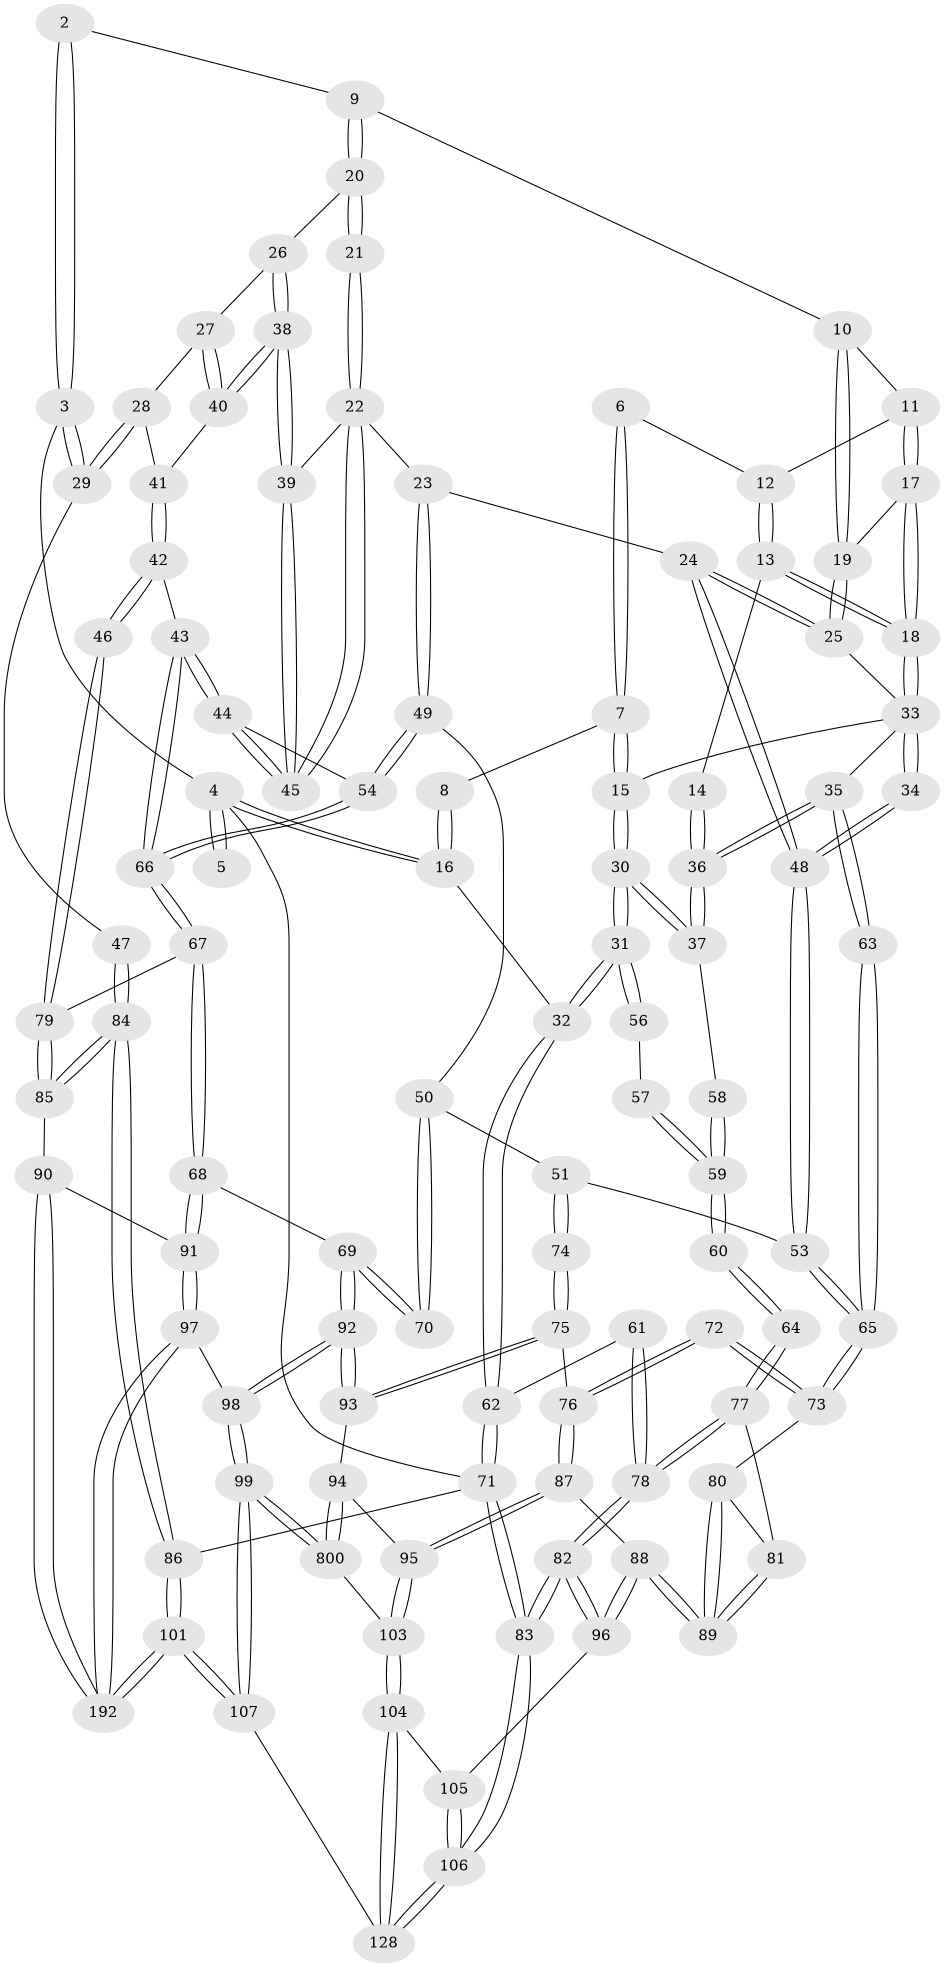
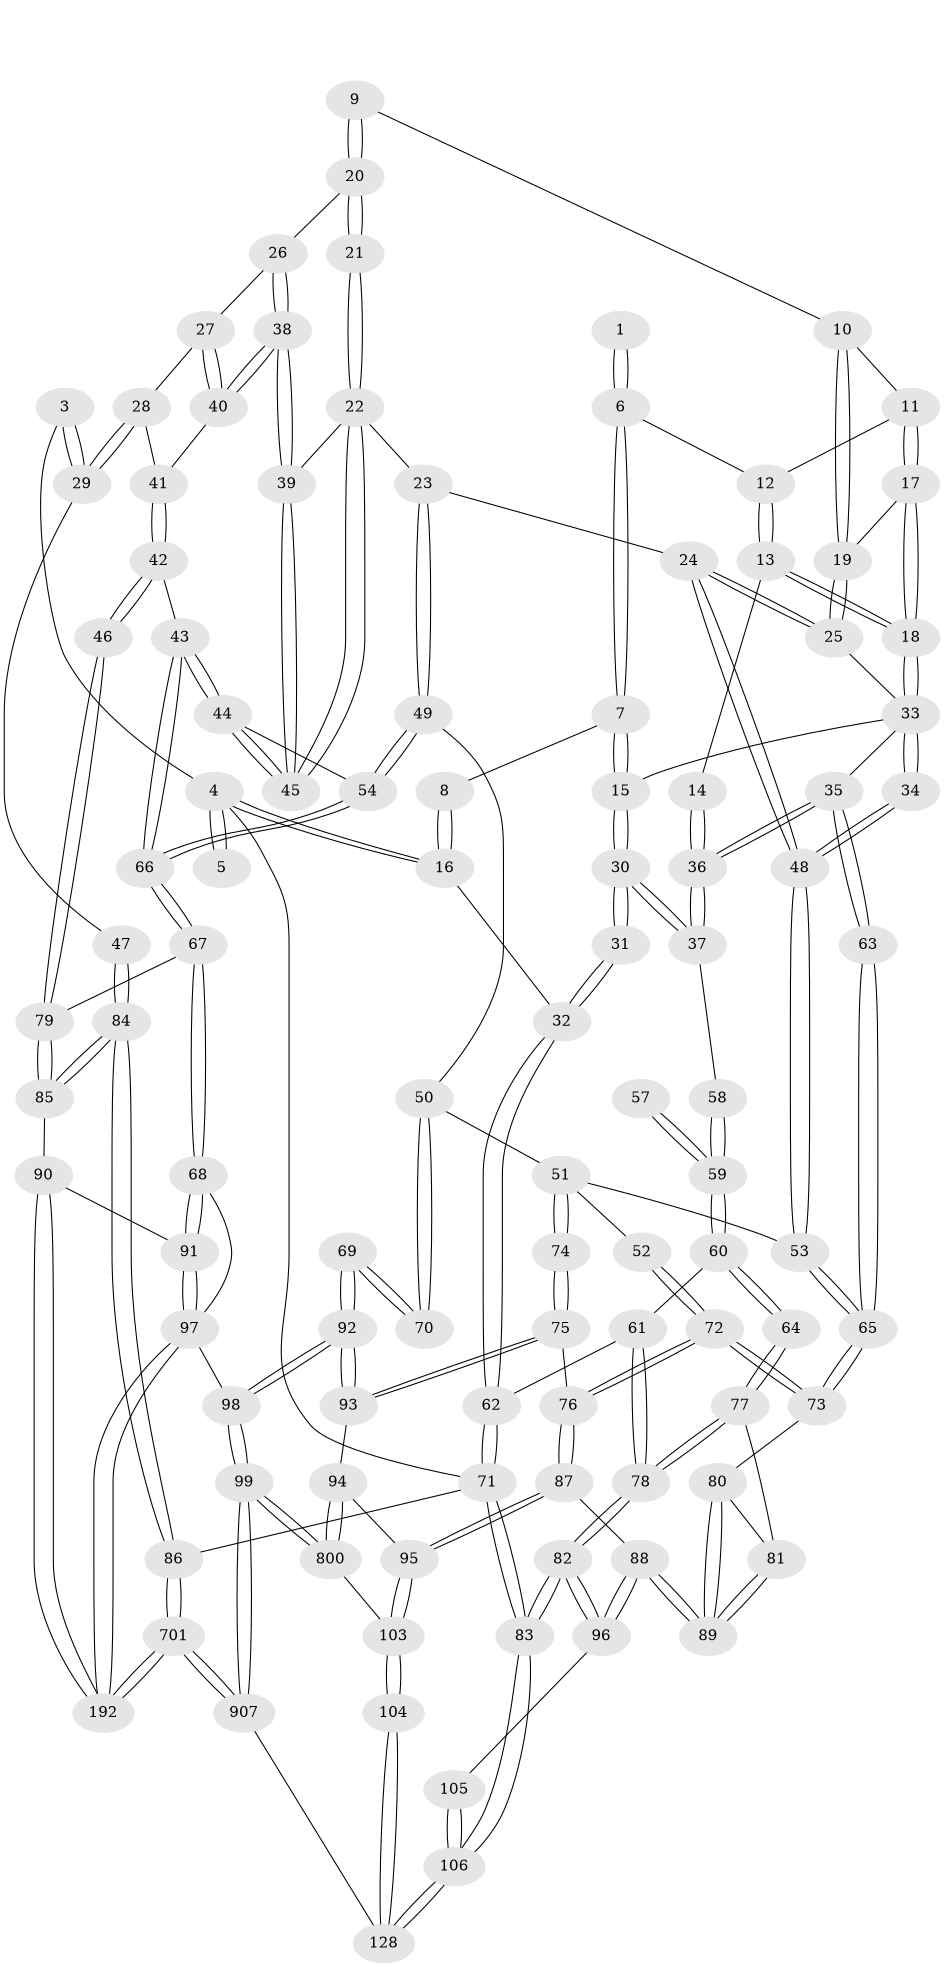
node "2": removed
node "1": added
node "56": removed
edge "68" -- "69": now "68" -- "97"
node "52": added
edge "60" -- "61": added
node "101": label "101" -> "701"
node "107": label "107" -> "907"
edge "104" -- "105": removed
